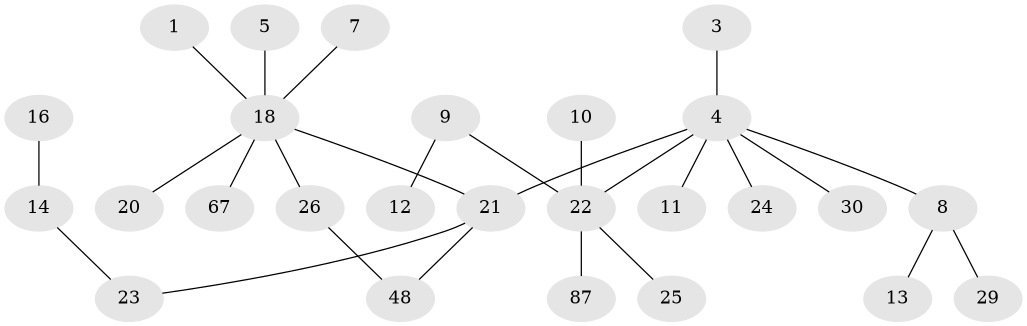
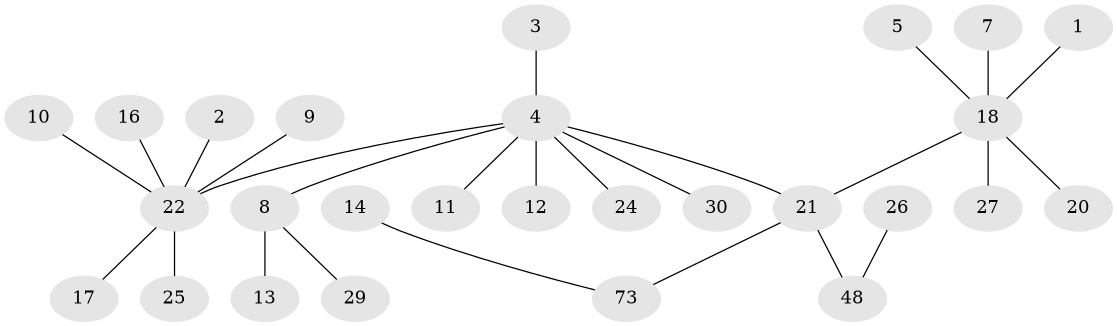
node "2": added
edge "16" -- "14": now "16" -- "22"
edge "18" -- "26": removed
edge "9" -- "12": now "4" -- "12"
node "67": label "67" -> "27"
node "23": label "23" -> "73"
node "87": label "87" -> "17"
